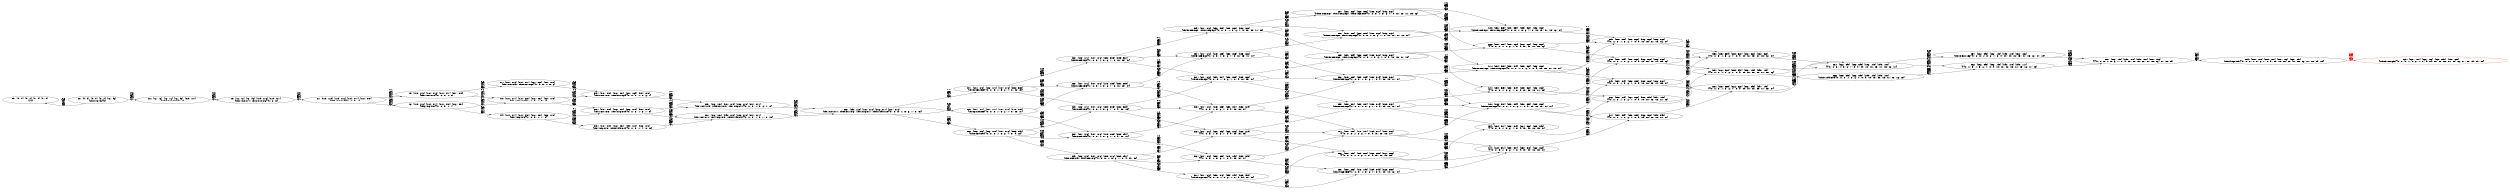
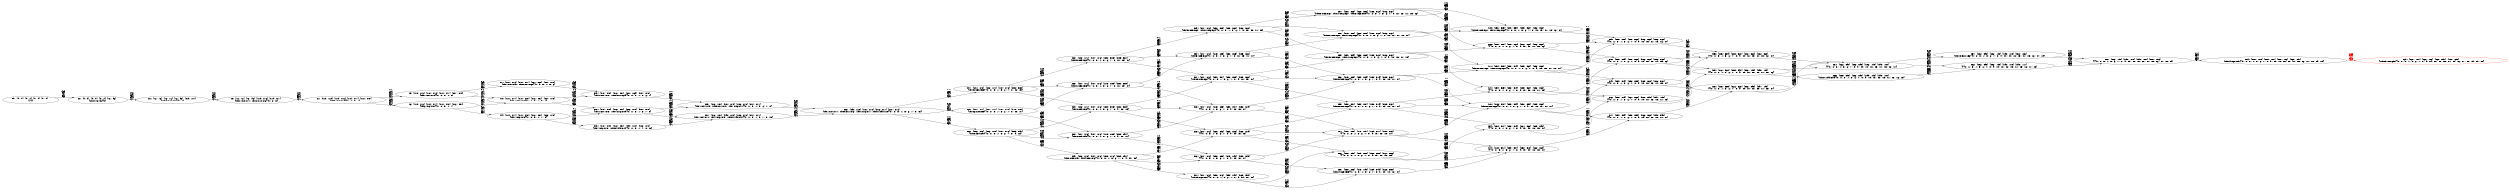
edge "S1: [0, 0] [0, 0] [0, 0] [76, 96] {T0J0:76-96}{1}" -> "S0: [0, 0] [0, 0] [0, 0] [0, 0] {}{}": reversed
